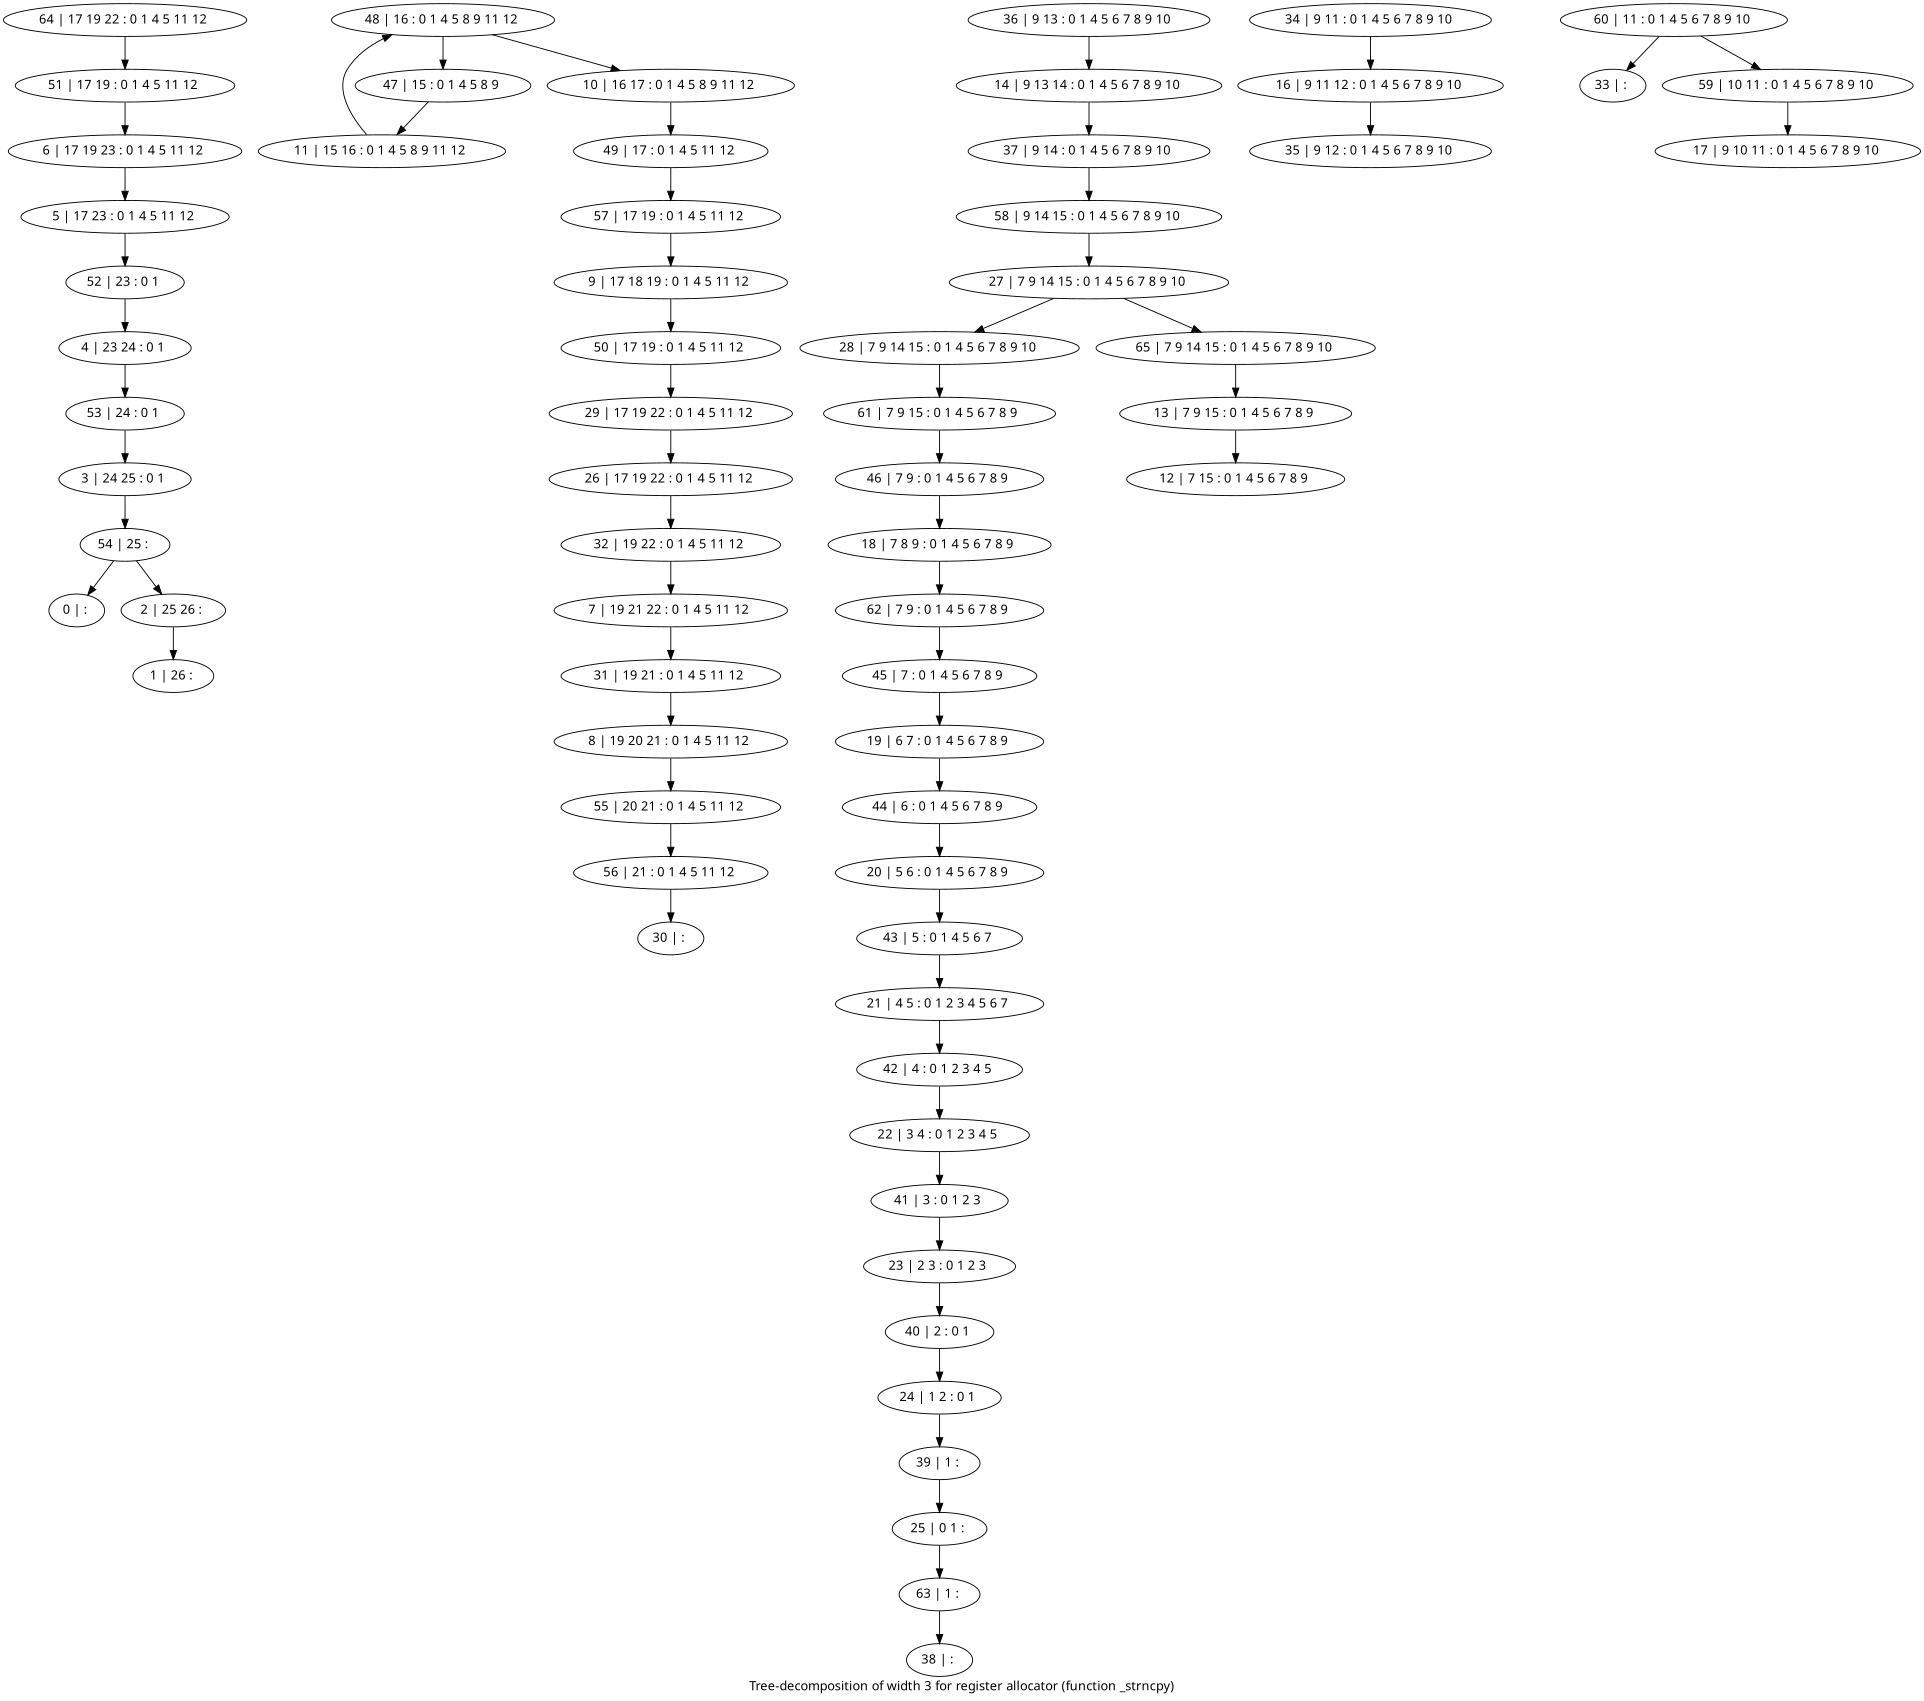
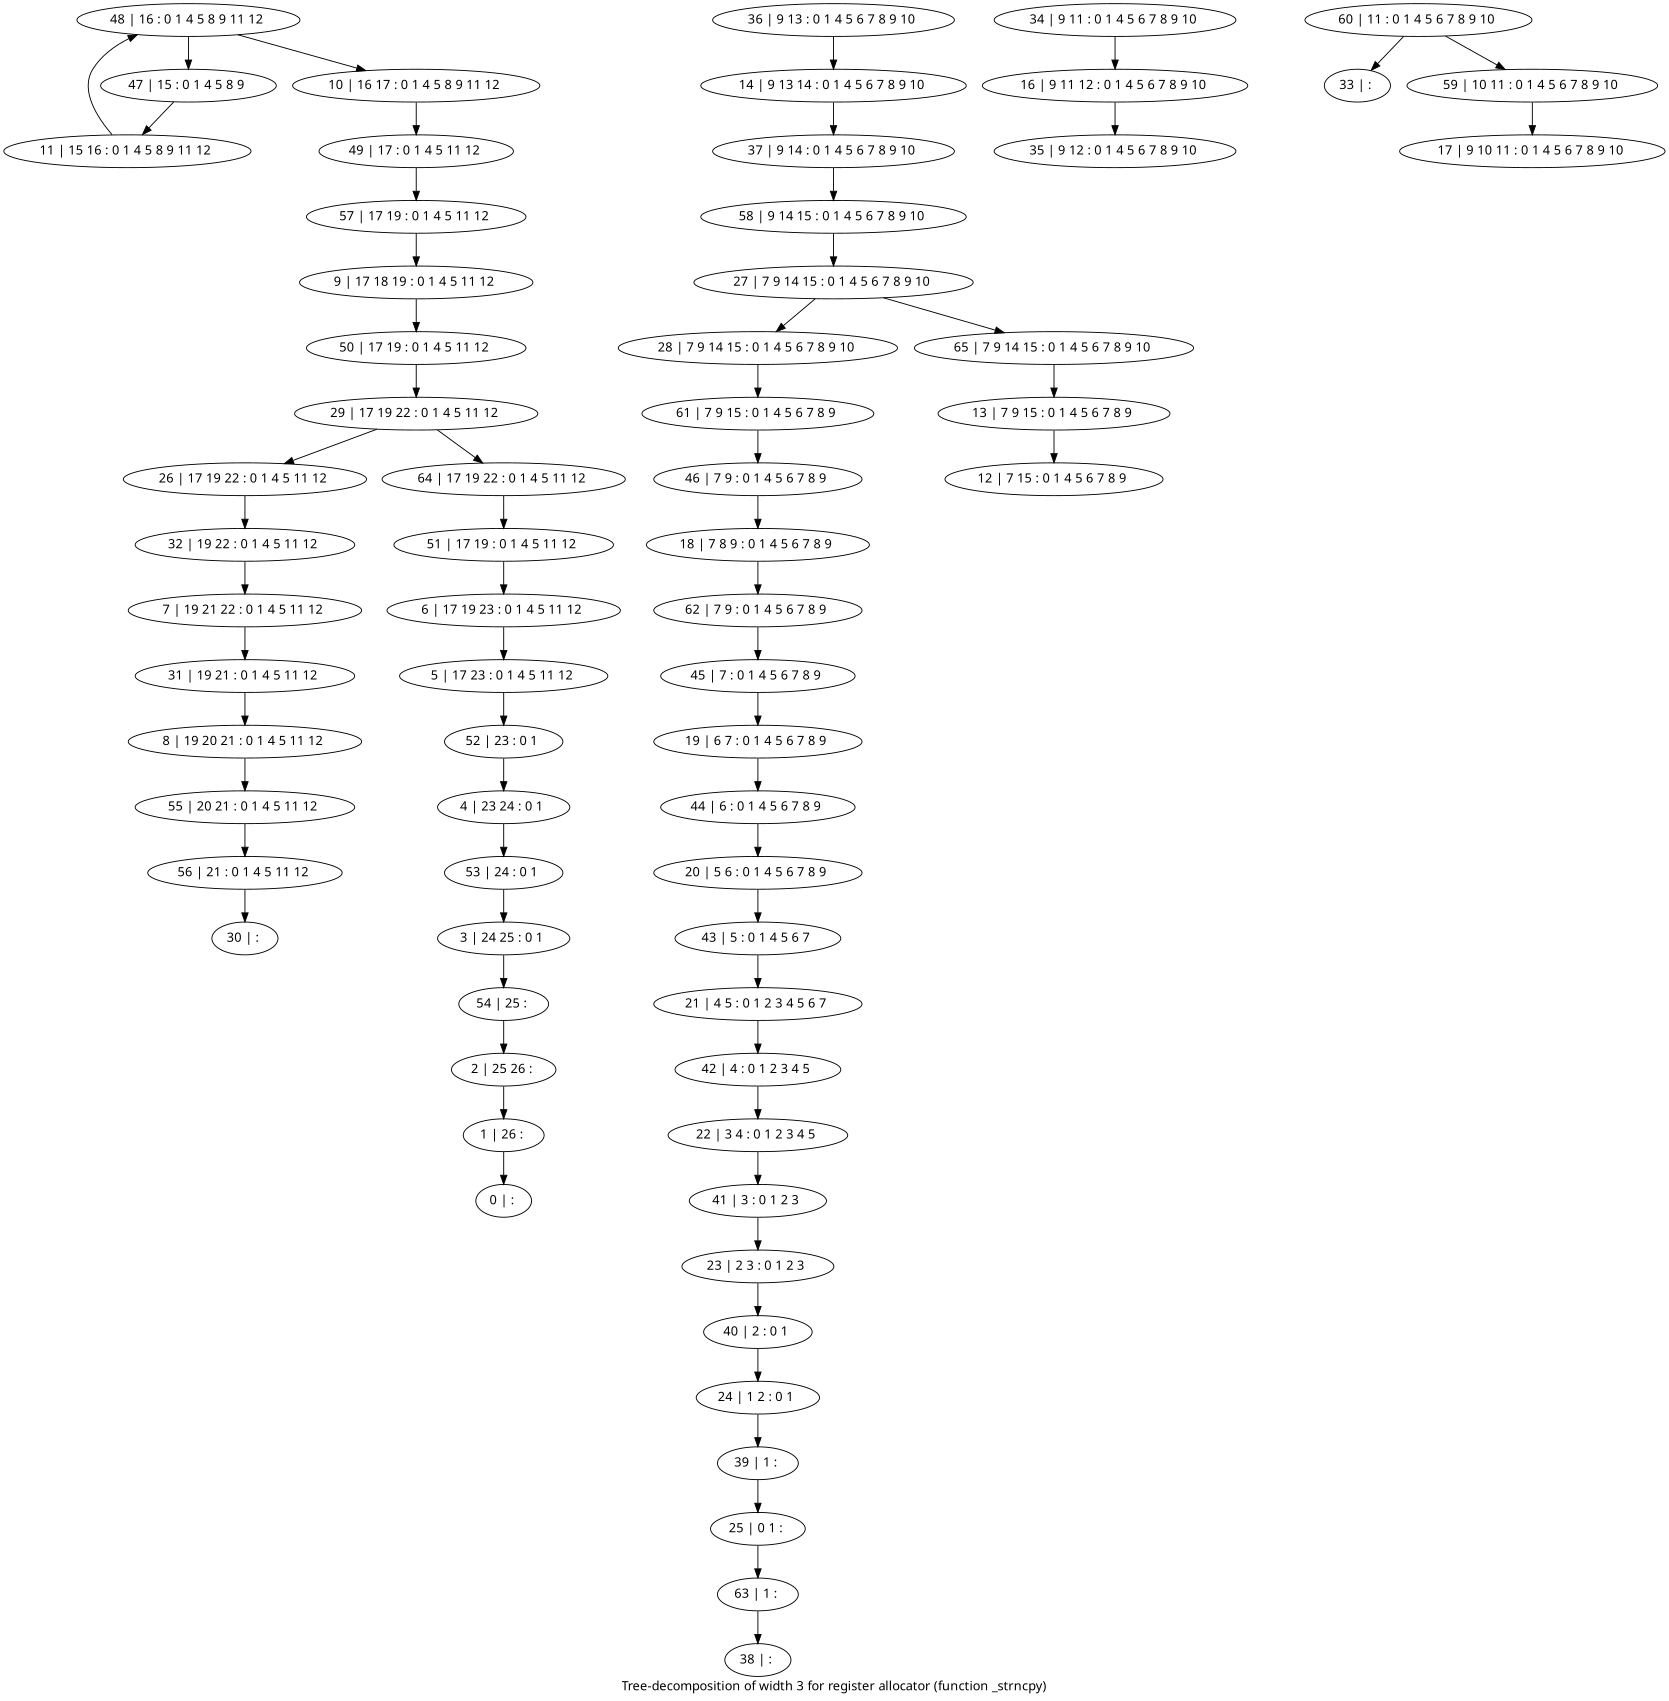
edge "29 | 17 19 22 : 0 1 4 5 11 12" -> "64 | 17 19 22 : 0 1 4 5 11 12": added
edge "54 | 25 :" -> "0 | :": now "1 | 26 :" -> "0 | :"
